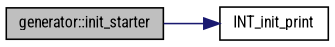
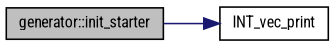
node "INT_init_print": label "INT_init_print" -> "INT_vec_print"
